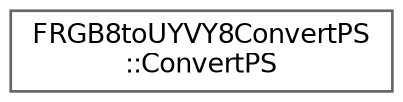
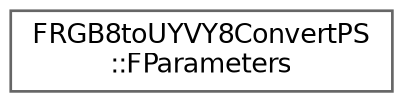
node "FRGB8toUYVY8ConvertPS ::ConvertPS": label "FRGB8toUYVY8ConvertPS ::ConvertPS" -> "FRGB8toUYVY8ConvertPS ::FParameters"
